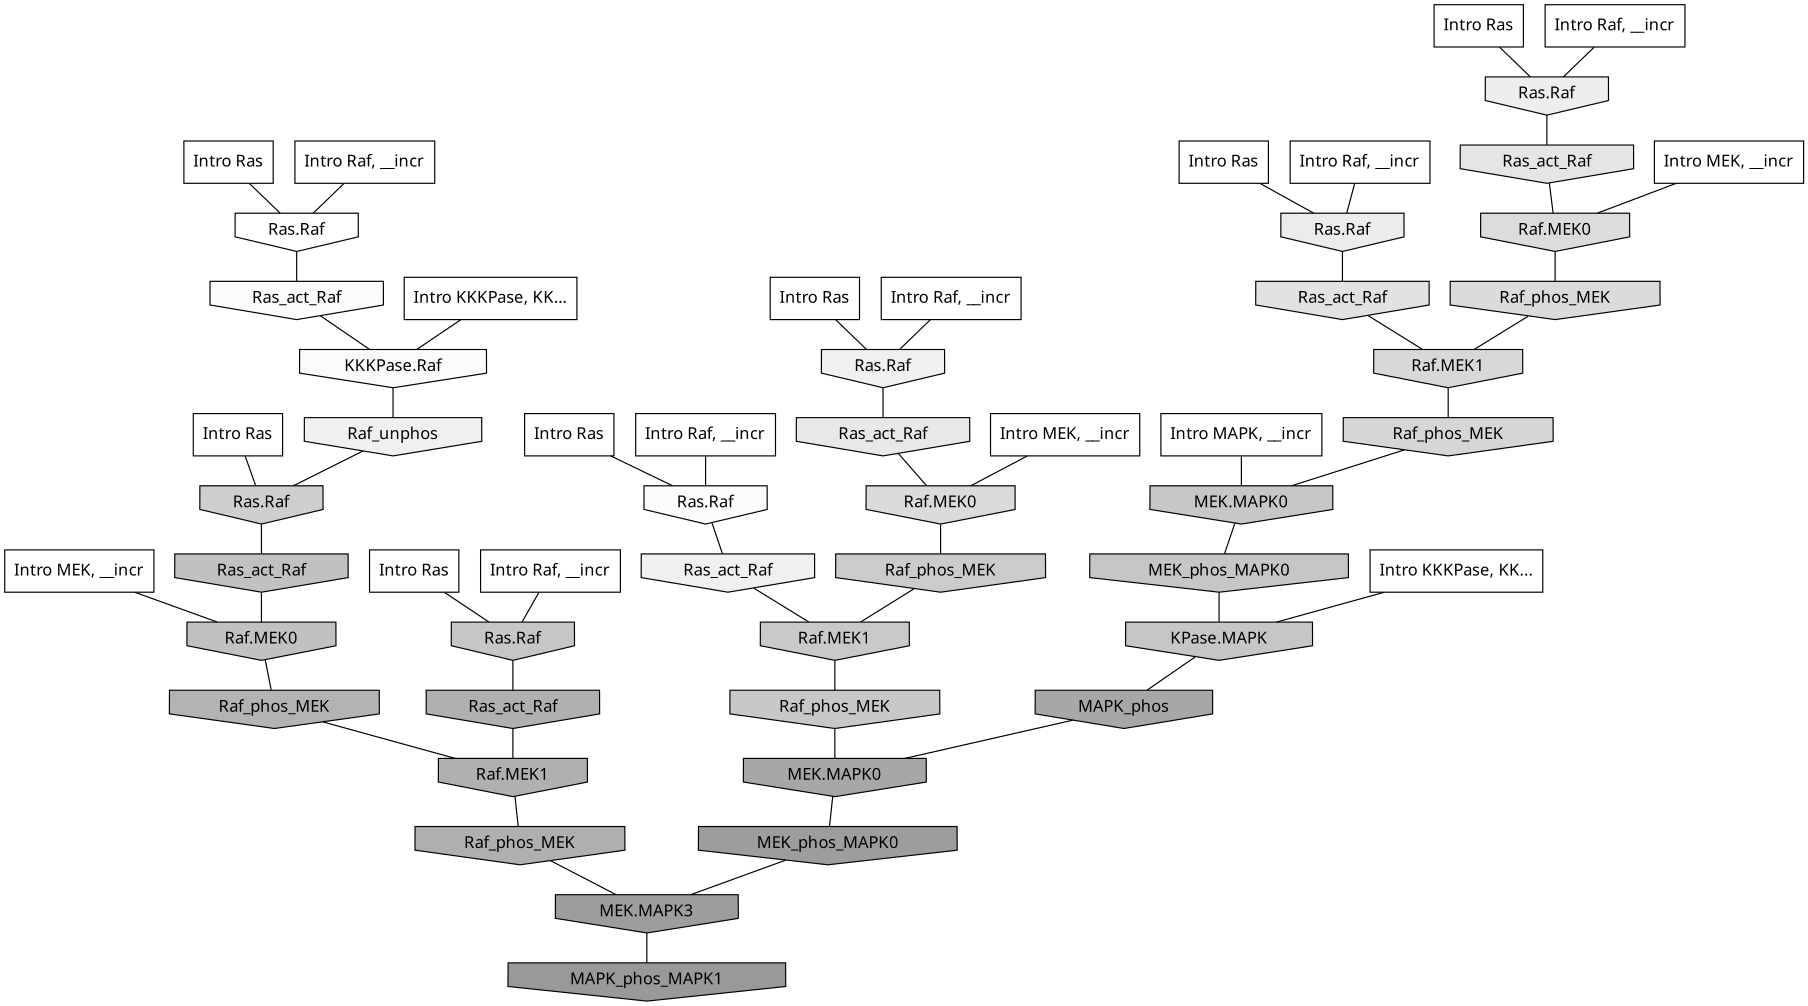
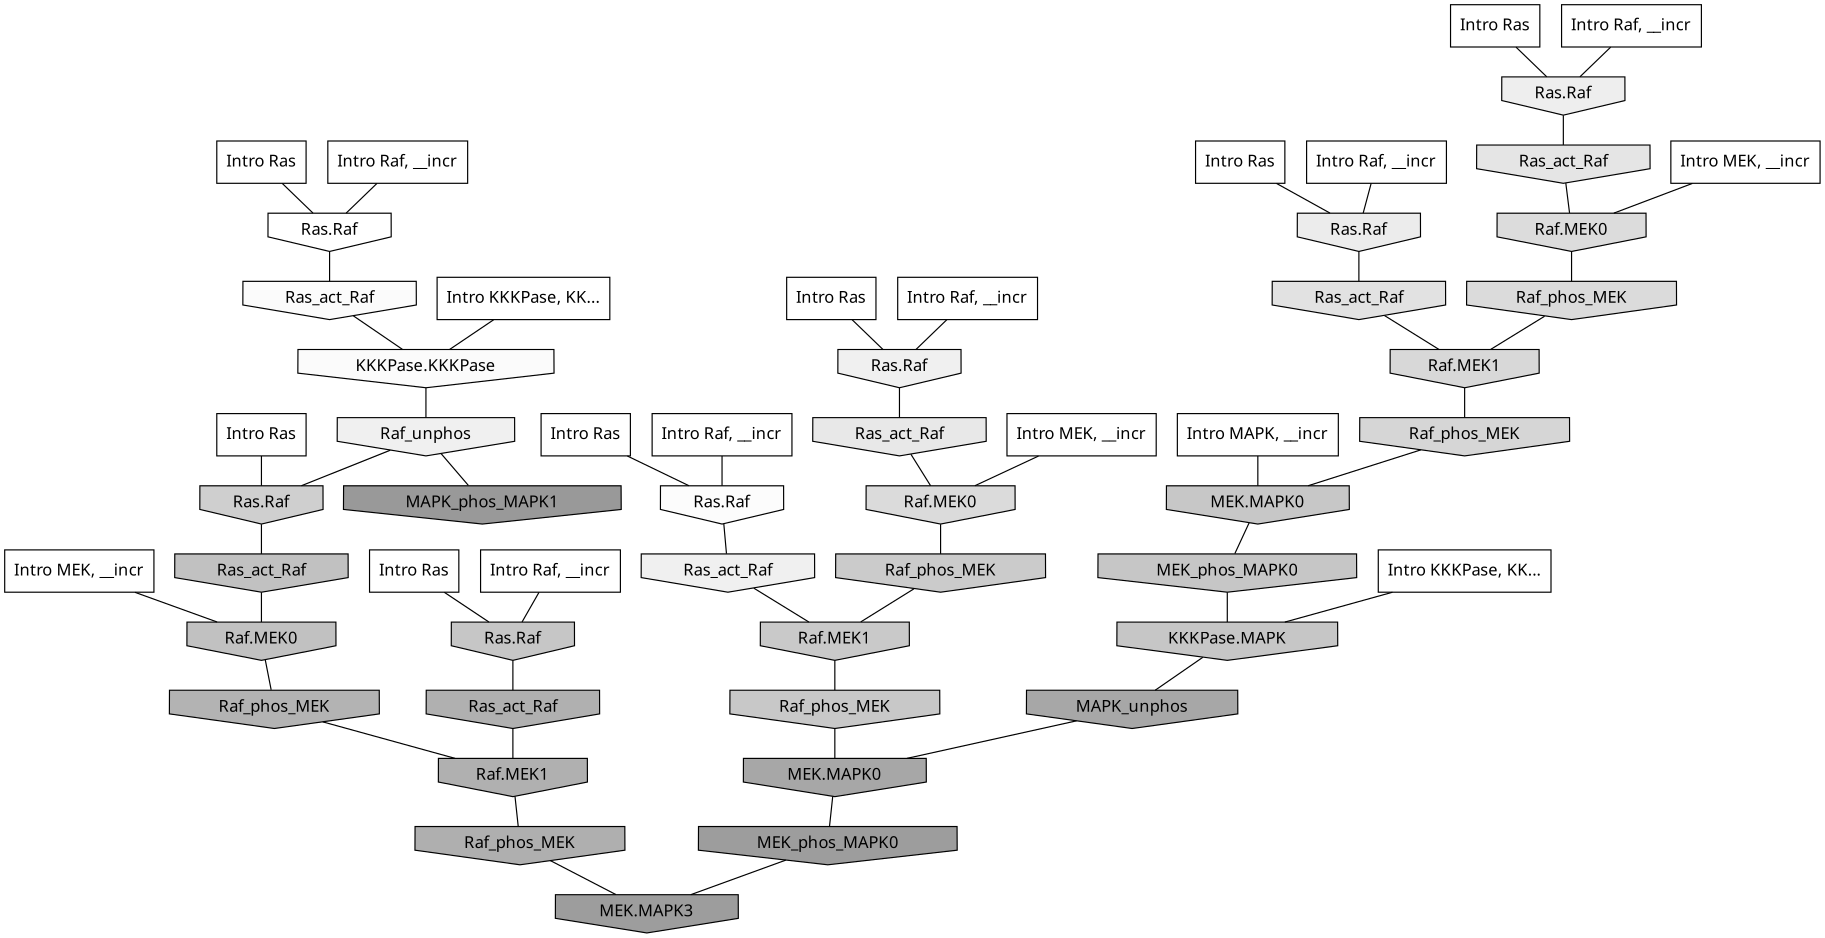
node "KKKPase.Raf": label "KKKPase.Raf" -> "KKKPase.KKKPase"
node "KPase.MAPK": label "KPase.MAPK" -> "KKKPase.MAPK"
node "MAPK_phos": label "MAPK_phos" -> "MAPK_unphos"
edge "MEK.MAPK3" -- "MAPK_phos_MAPK1": now "Raf_unphos" -- "MAPK_phos_MAPK1"
